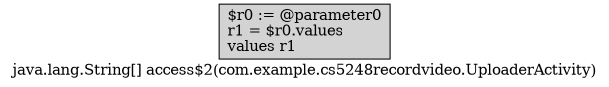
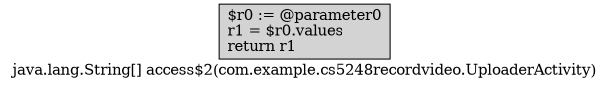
node "$r0 := @parameter0 r1 = $r0.values values r1": label "$r0 := @parameter0 r1 = $r0.values values r1" -> "$r0 := @parameter0 r1 = $r0.values return r1"
